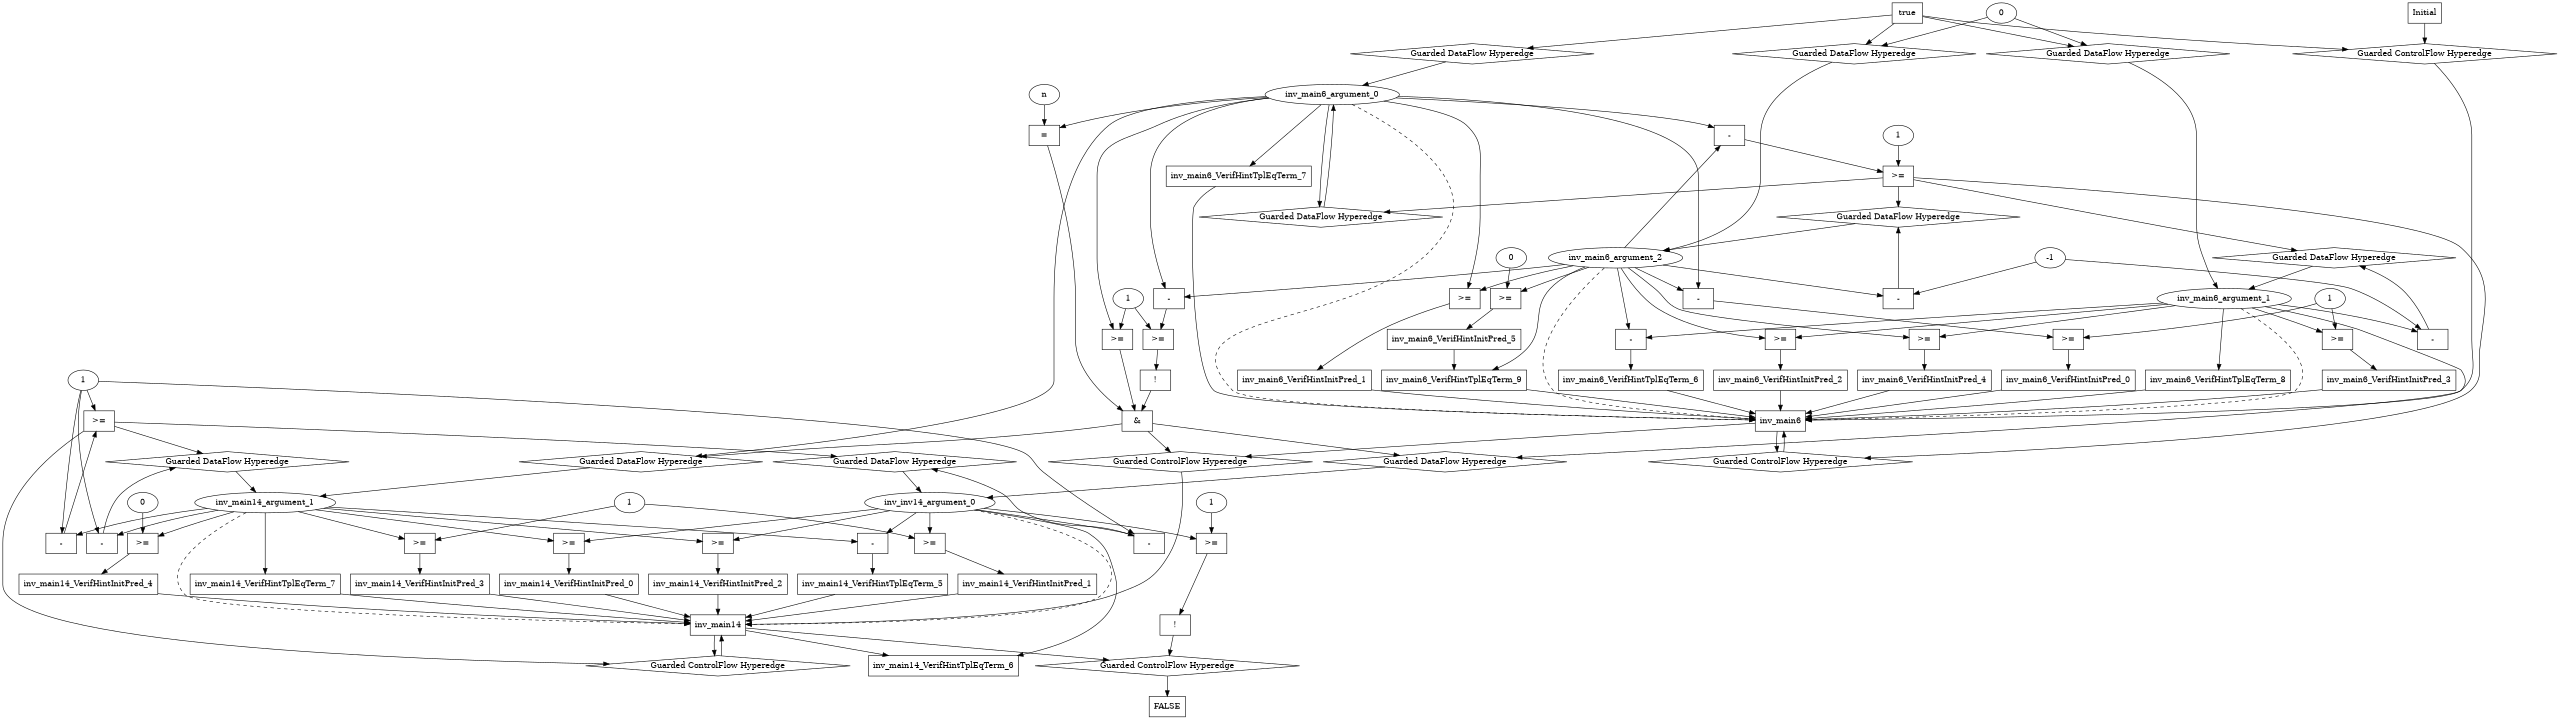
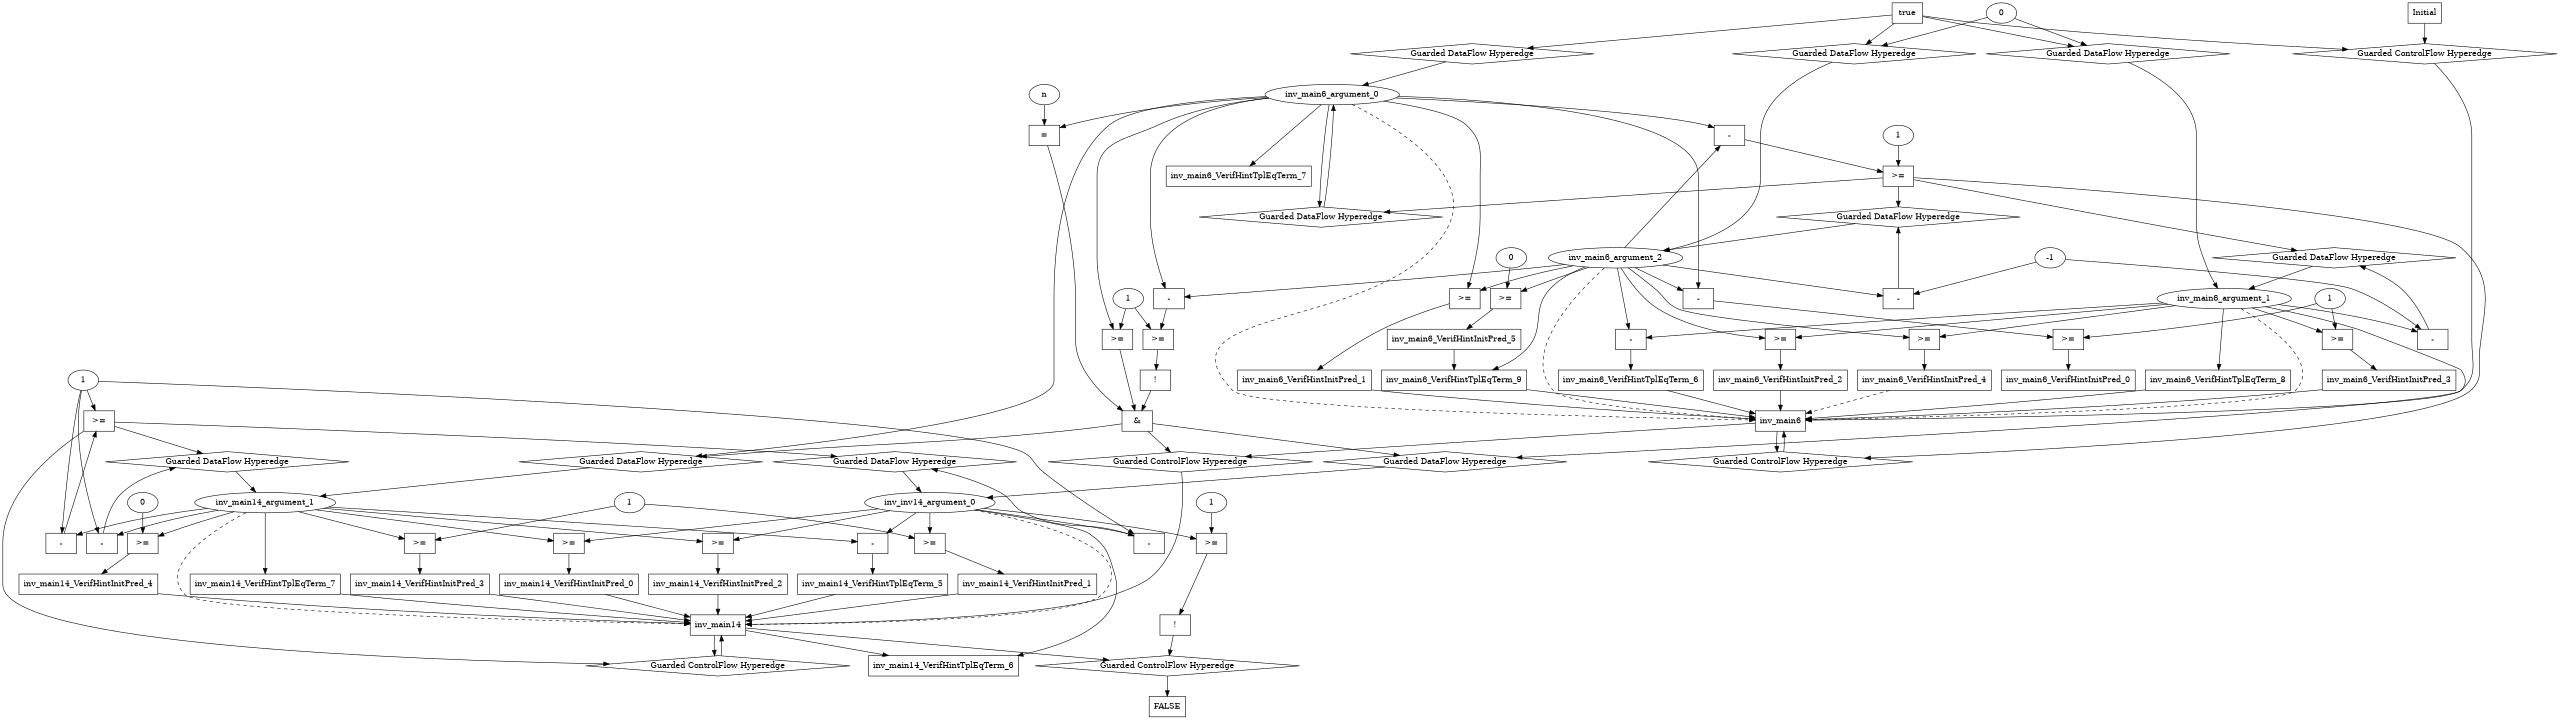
edge "inv_main6_VerifHintTplEqTerm_7" -> "inv_main6": removed
edge "inv_main6_VerifHintInitPred_4" -> "inv_main6": style solid -> dashed
edge "inv_main6_VerifHintInitPred_0" -> "inv_main6": removed
